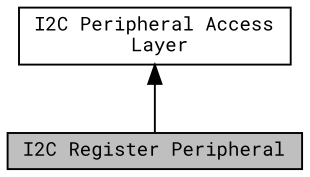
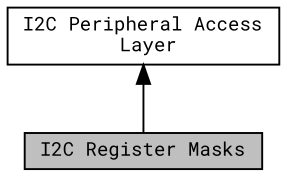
node "I2C Register Peripheral": label "I2C Register Peripheral" -> "I2C Register Masks"
